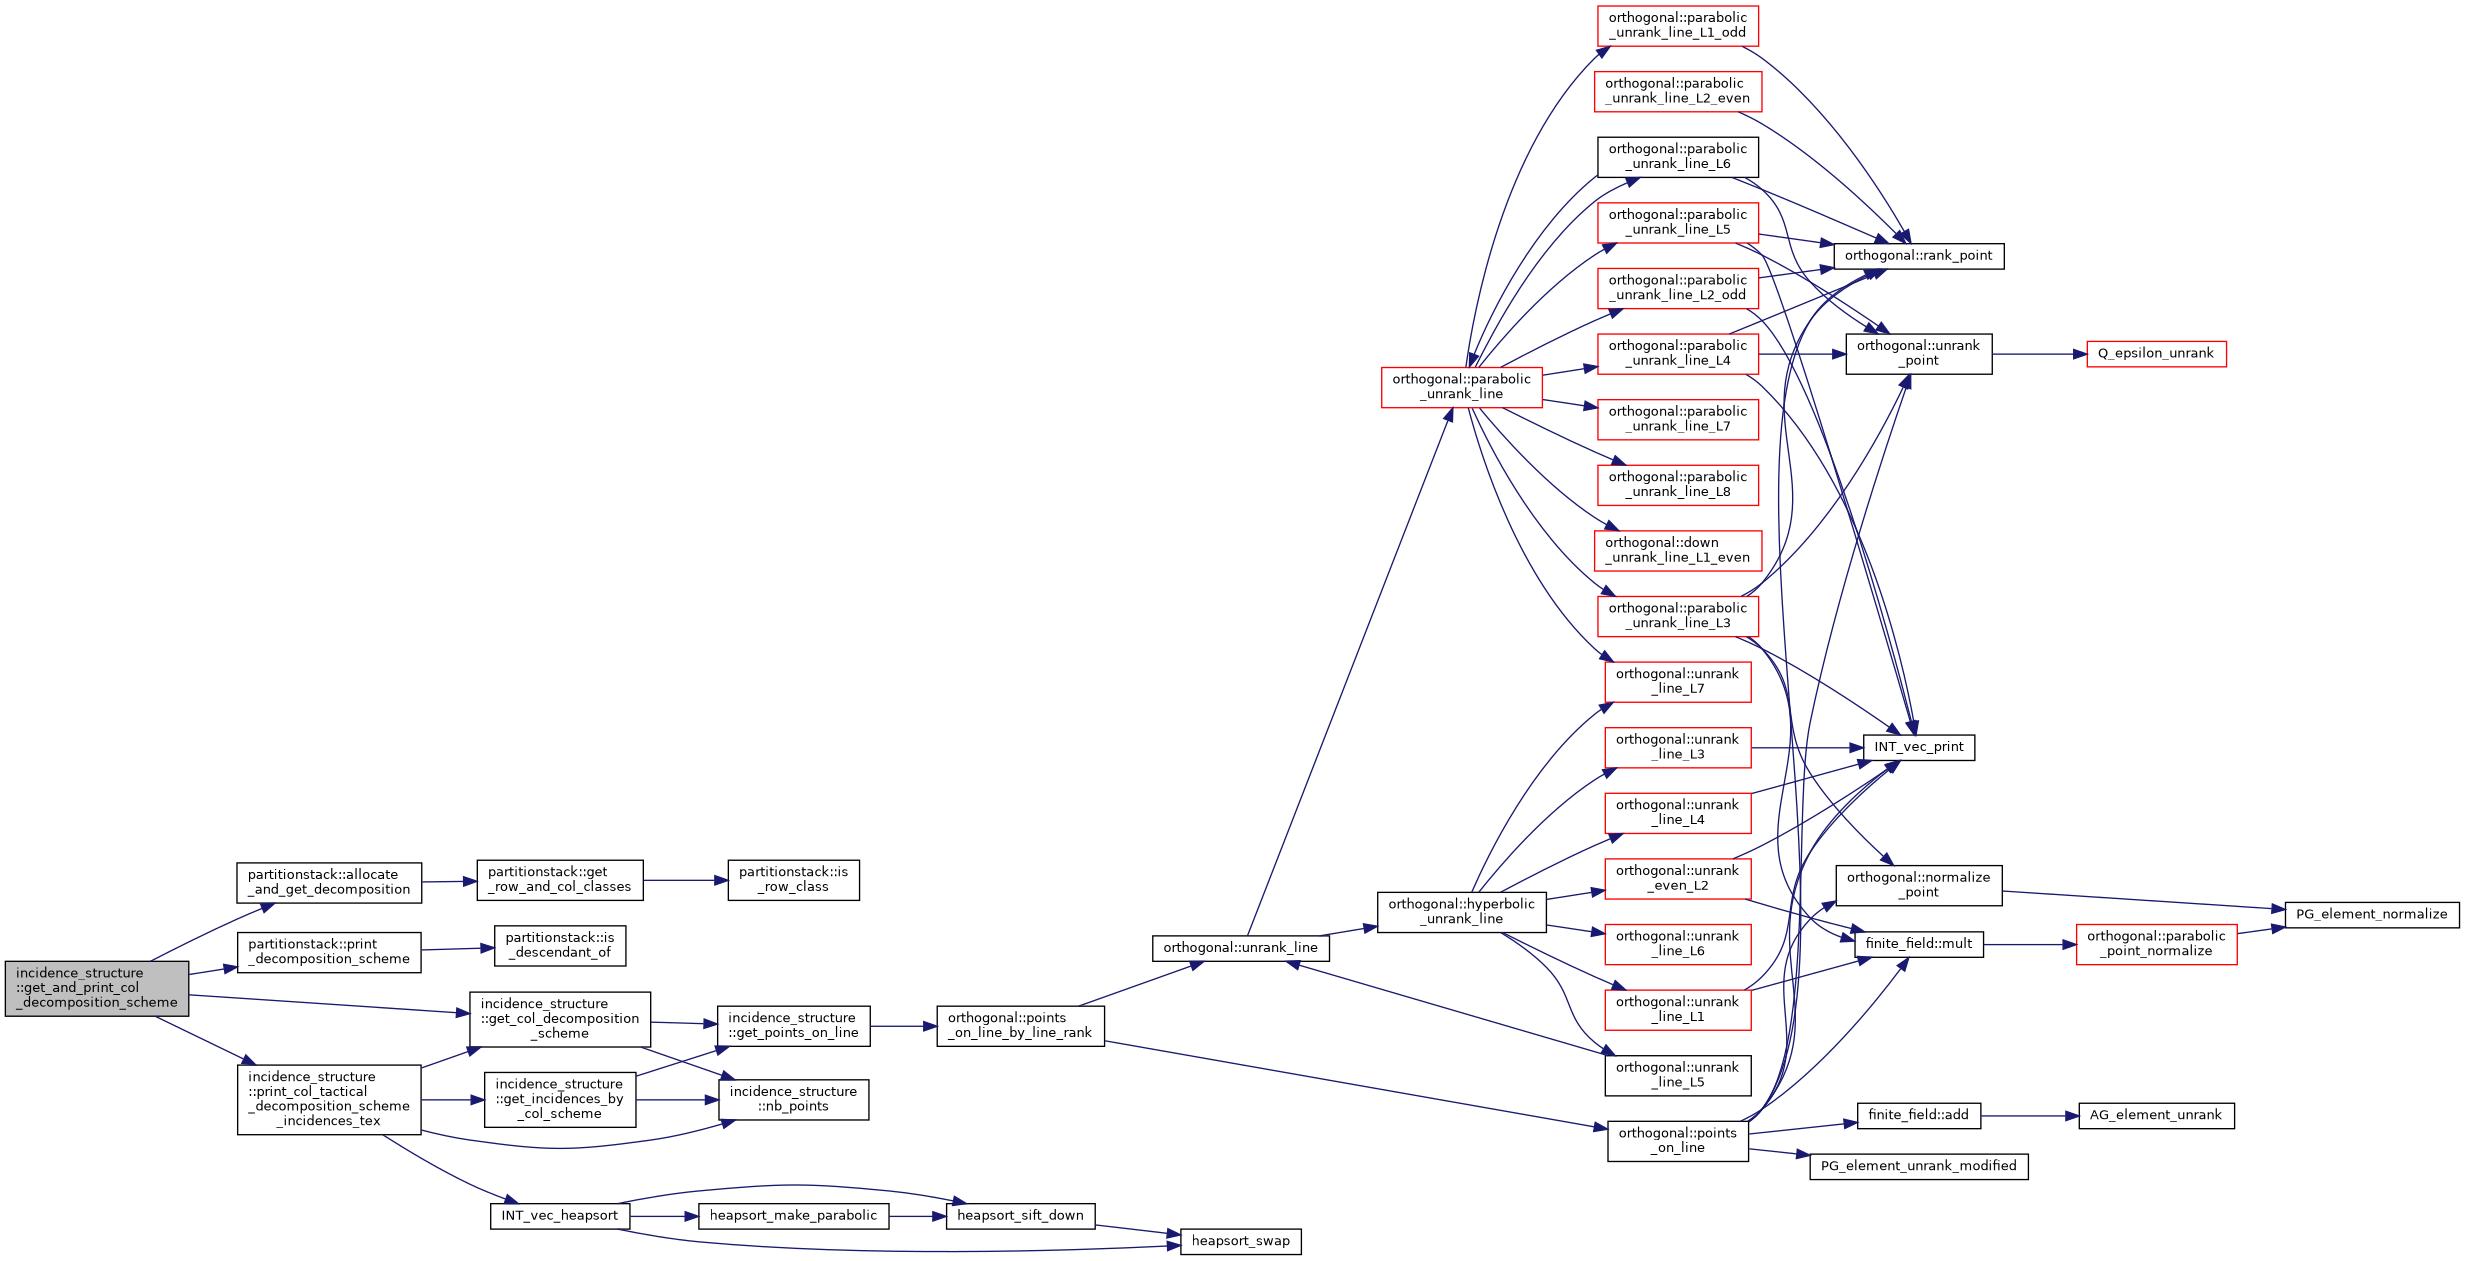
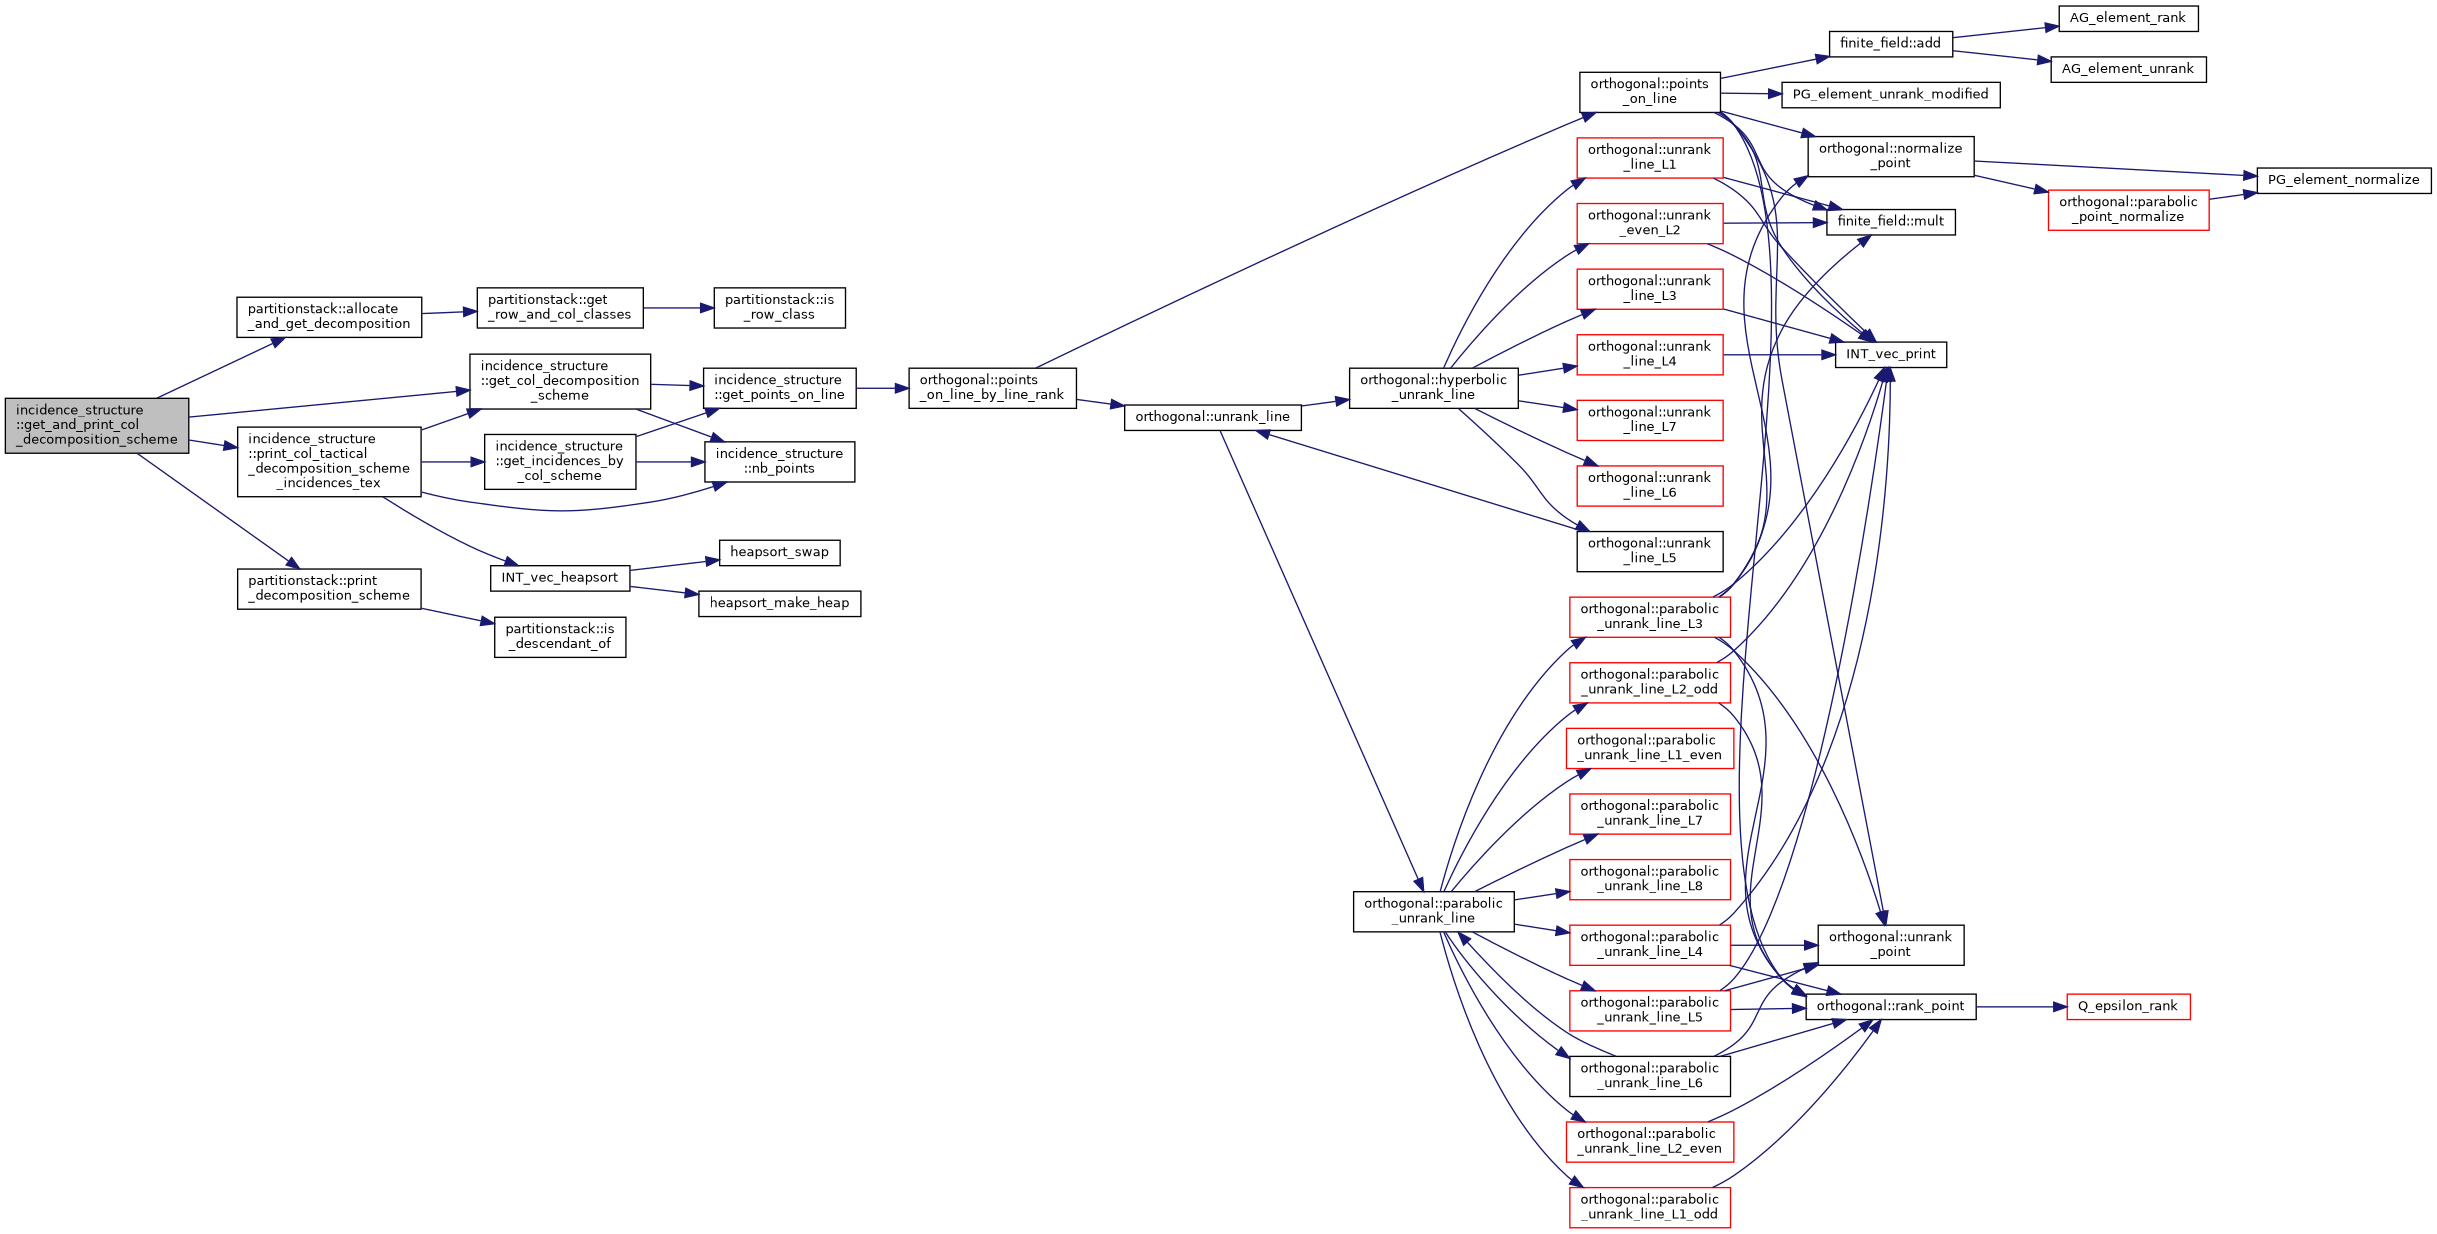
node "AG_element_rank": added
node "Q_epsilon_unrank": removed
node "orthogonal::parabolic _unrank_line": color red -> black
edge "orthogonal::parabolic _unrank_line" -> "orthogonal::unrank _line_L7": now "orthogonal::parabolic _unrank_line" -> "orthogonal::parabolic _unrank_line_L2_even"
node "orthogonal::down _unrank_line_L1_even": label "orthogonal::down _unrank_line_L1_even" -> "orthogonal::parabolic _unrank_line_L1_even"
edge "finite_field::mult" -> "orthogonal::parabolic _point_normalize": now "orthogonal::normalize _point" -> "orthogonal::parabolic _point_normalize"
node "Q_epsilon_rank": added
node "heapsort_make_parabolic": label "heapsort_make_parabolic" -> "heapsort_make_heap"
node "heapsort_sift_down": removed
